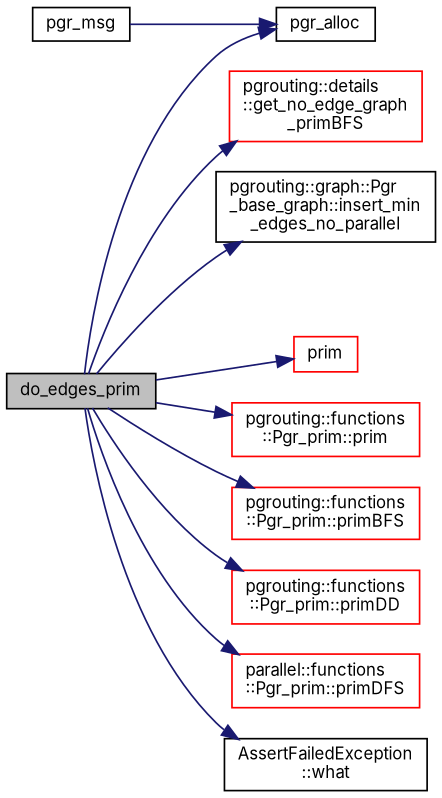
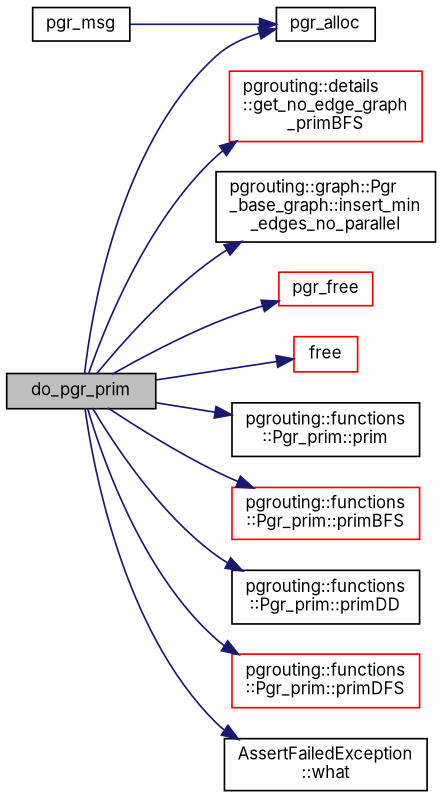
node "pgr_free": added
node "prim": label "prim" -> "free"
node "do_edges_prim": label "do_edges_prim" -> "do_pgr_prim"
node "pgrouting::functions ::Pgr_prim::prim": color red -> black
node "pgrouting::functions ::Pgr_prim::primDD": color red -> black
node "parallel::functions ::Pgr_prim::primDFS": label "parallel::functions ::Pgr_prim::primDFS" -> "pgrouting::functions ::Pgr_prim::primDFS"
